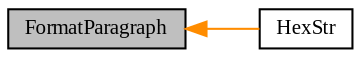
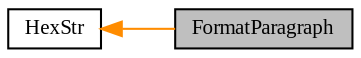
edge "HexStr" -> "FormatParagraph": reversed
